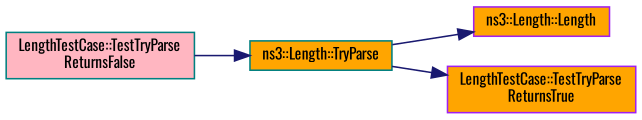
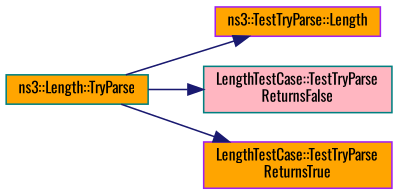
node "ns3::Length::Length": label "ns3::Length::Length" -> "ns3::TestTryParse::Length"
edge "LengthTestCase::TestTryParse ReturnsFalse" -> "ns3::Length::TryParse": reversed
